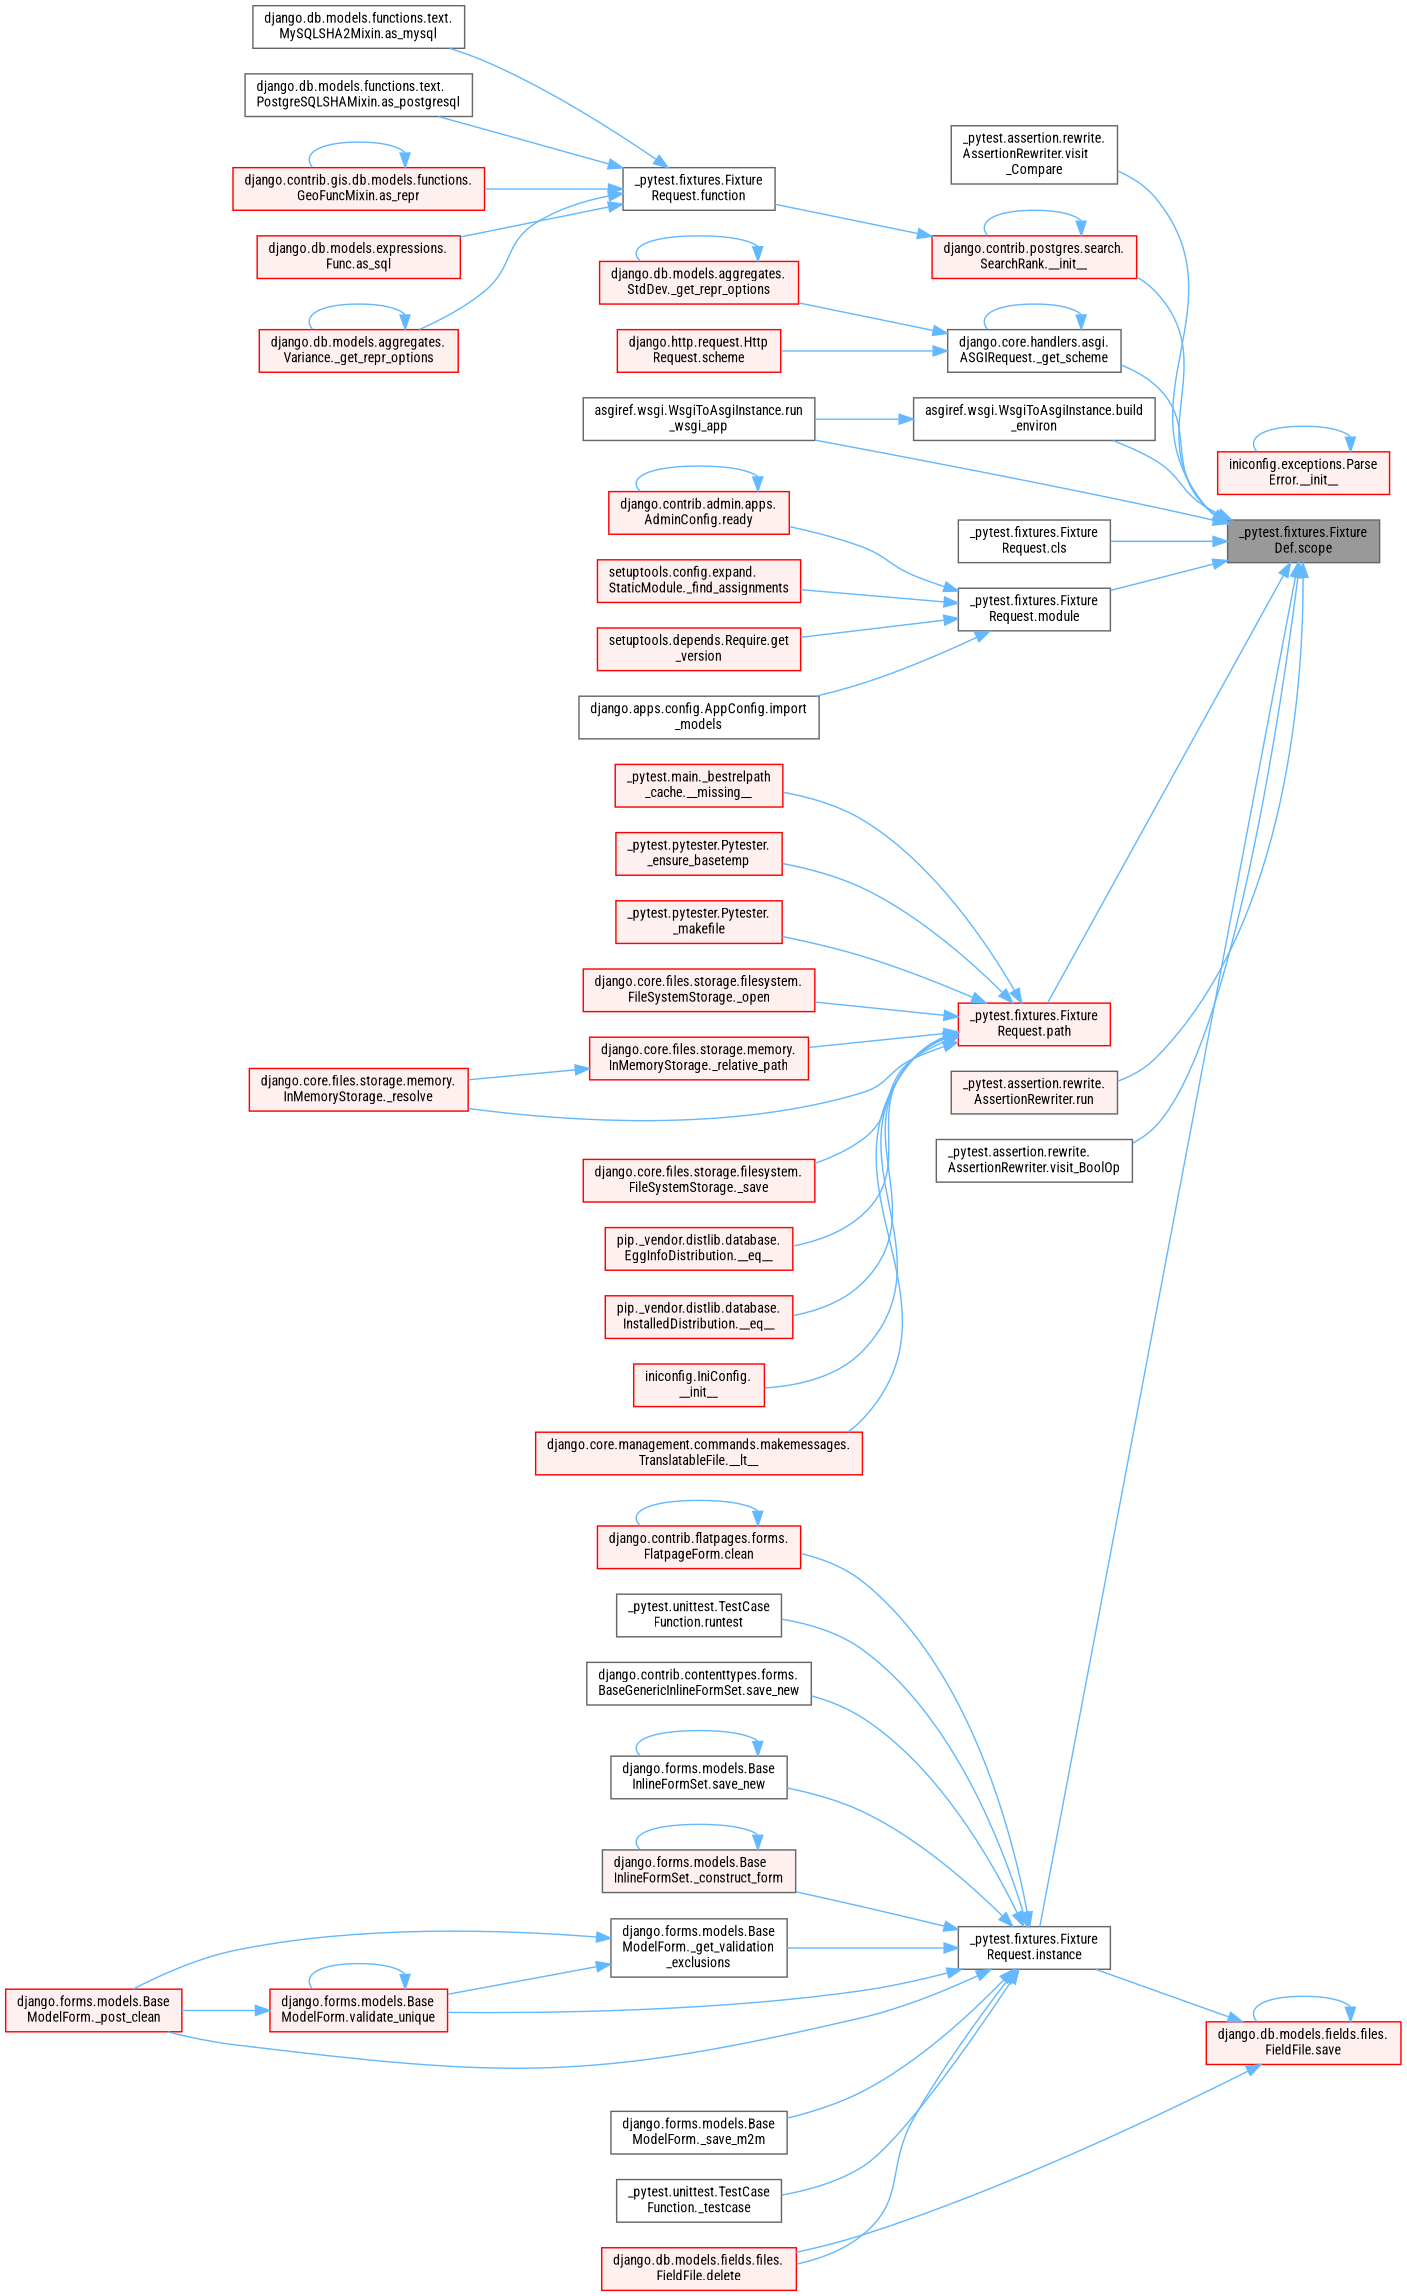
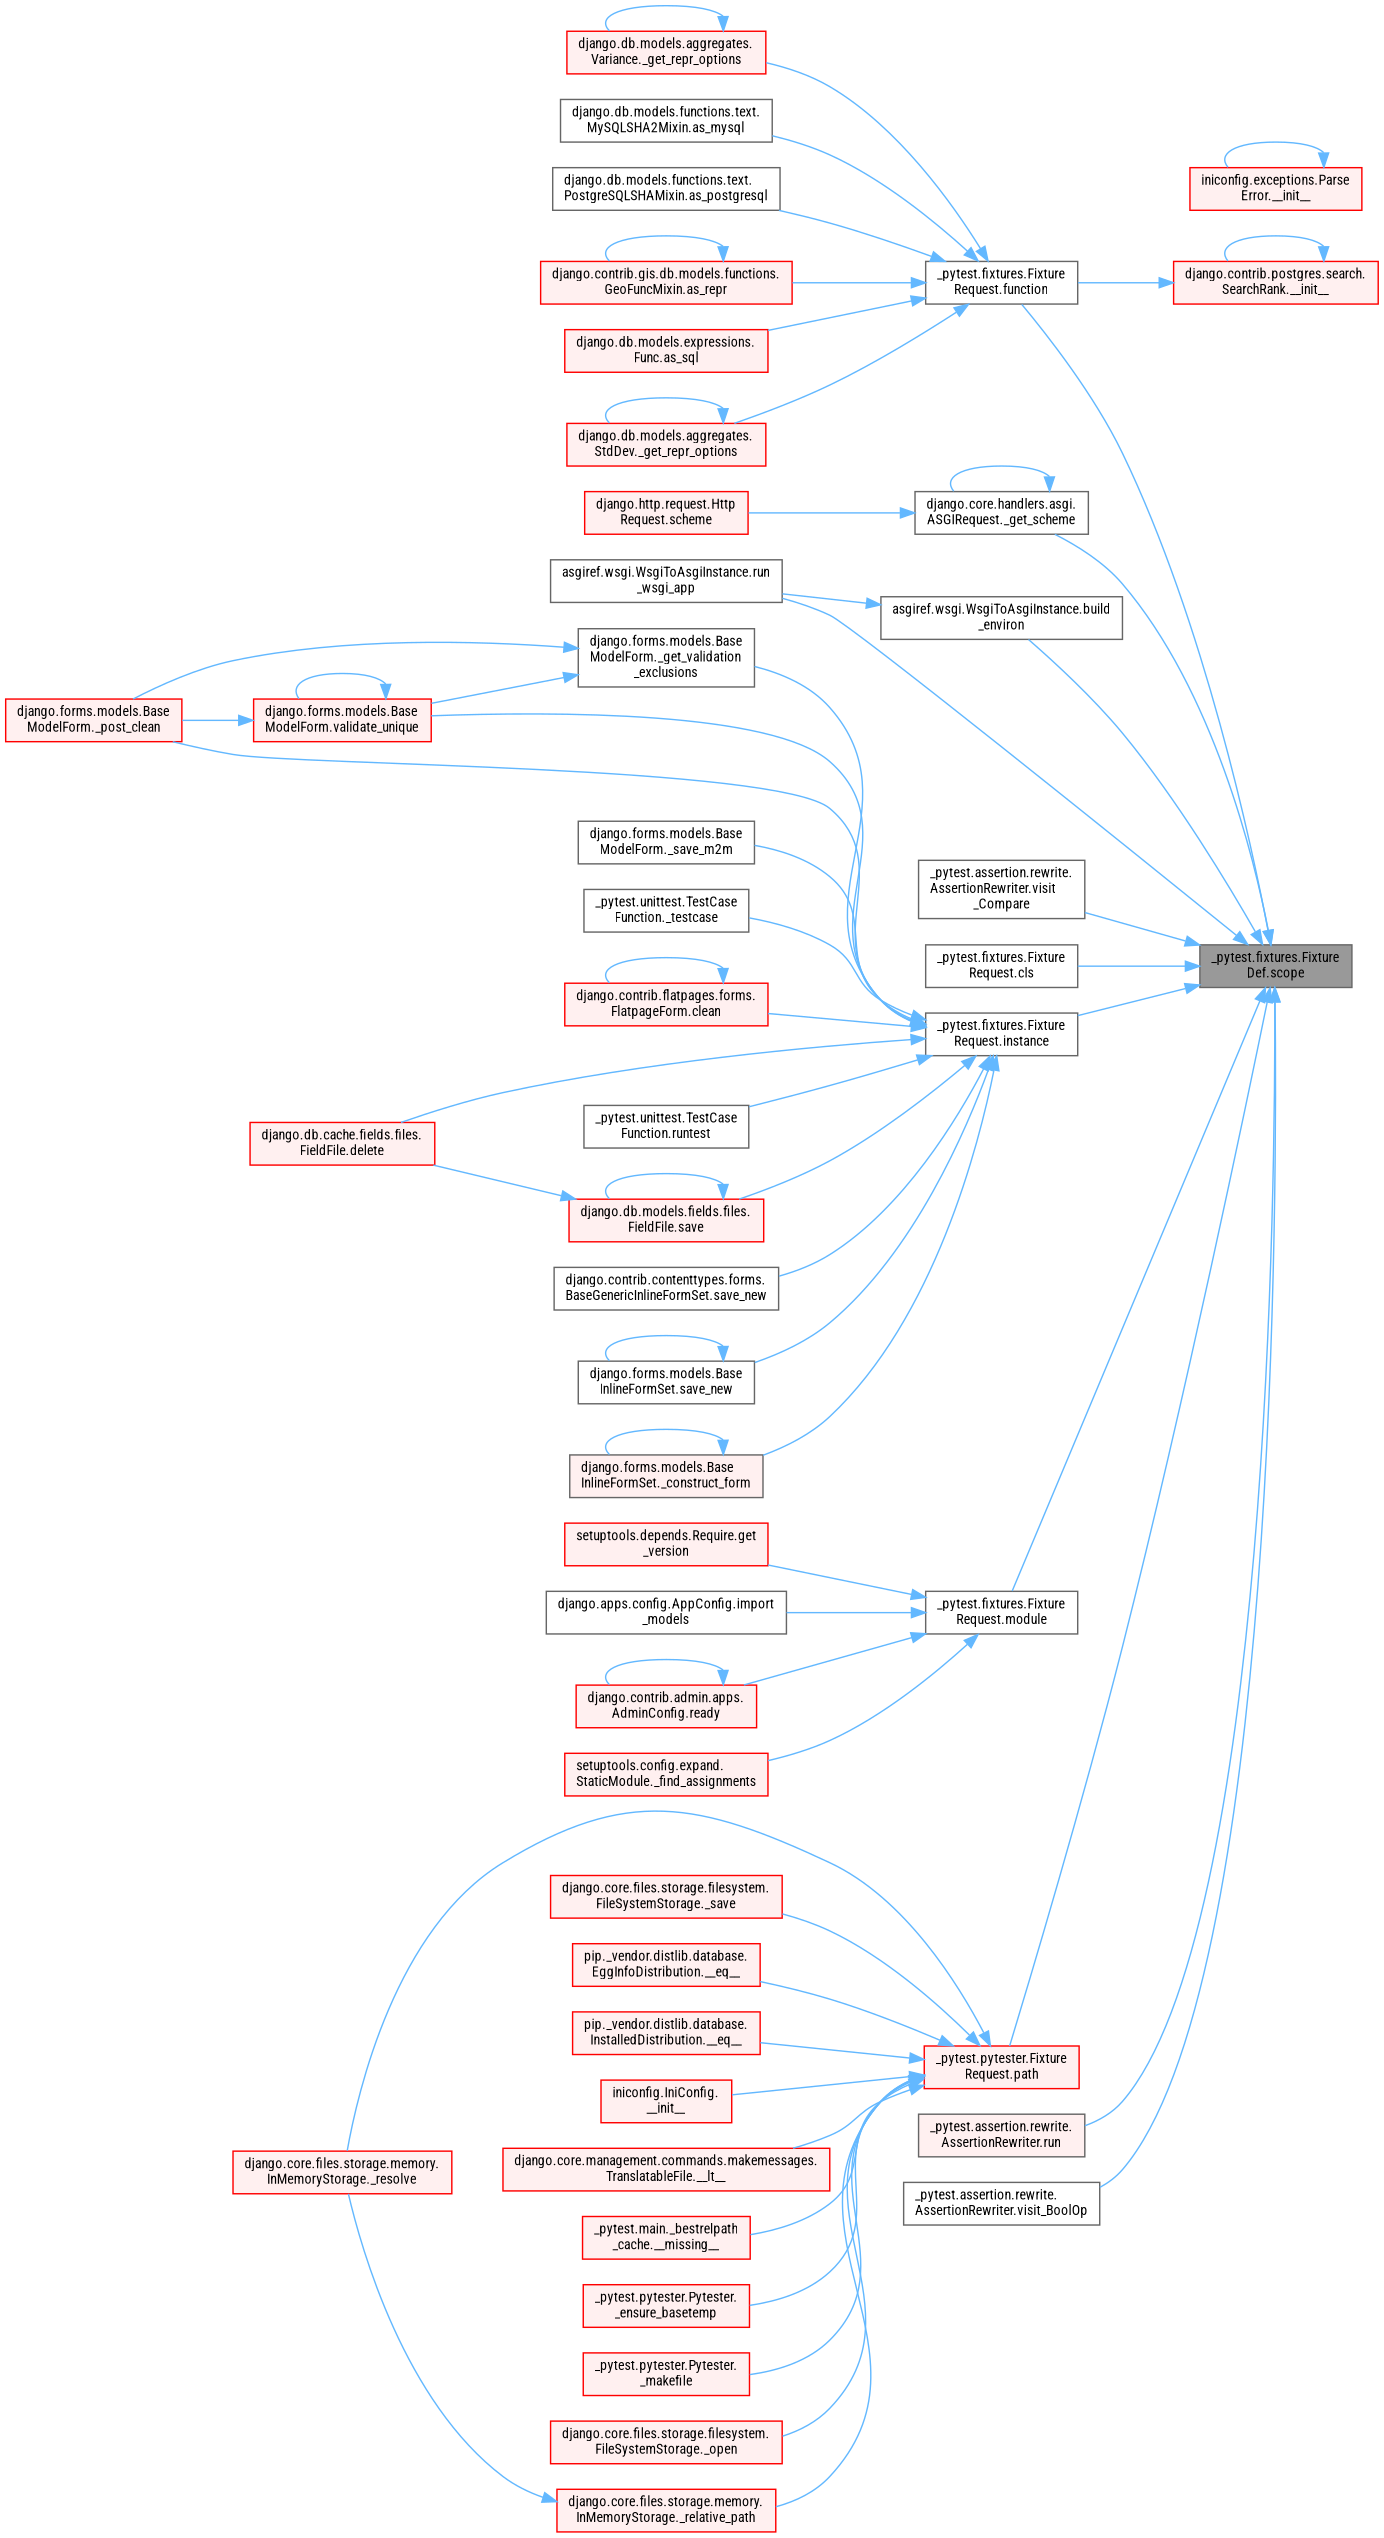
edge "django.db.models.aggregates. StdDev._get_repr_options" -> "django.core.handlers.asgi. ASGIRequest._get_scheme": now "django.db.models.aggregates. StdDev._get_repr_options" -> "_pytest.fixtures.Fixture Request.function"
edge "django.contrib.postgres.search. SearchRank.__init__" -> "_pytest.fixtures.Fixture Def.scope": now "_pytest.fixtures.Fixture Request.function" -> "_pytest.fixtures.Fixture Def.scope"
node "_pytest.fixtures.Fixture Request.path": label "_pytest.fixtures.Fixture Request.path" -> "_pytest.pytester.Fixture Request.path"
edge "_pytest.fixtures.Fixture Request.instance" -> "django.db.models.fields.files. FieldFile.save": reversed
node "django.db.models.fields.files. FieldFile.delete": label "django.db.models.fields.files. FieldFile.delete" -> "django.db.cache.fields.files. FieldFile.delete"
